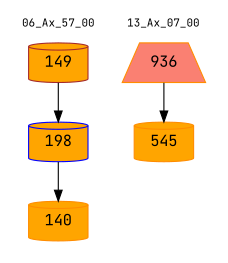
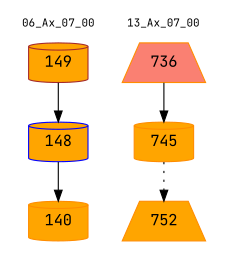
cluster "06_Ax_57_00": label "06_Ax_57_00" -> "06_Ax_07_00"
node "936": label "936" -> "736"
node "198": label "198" -> "148"
node "545": label "545" -> "745"
node "752": added
